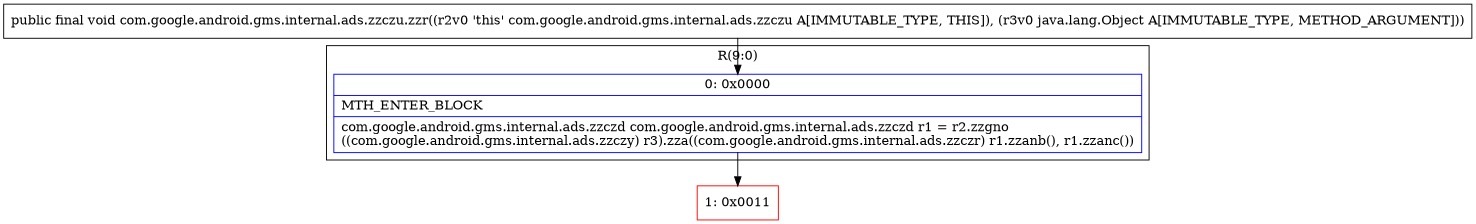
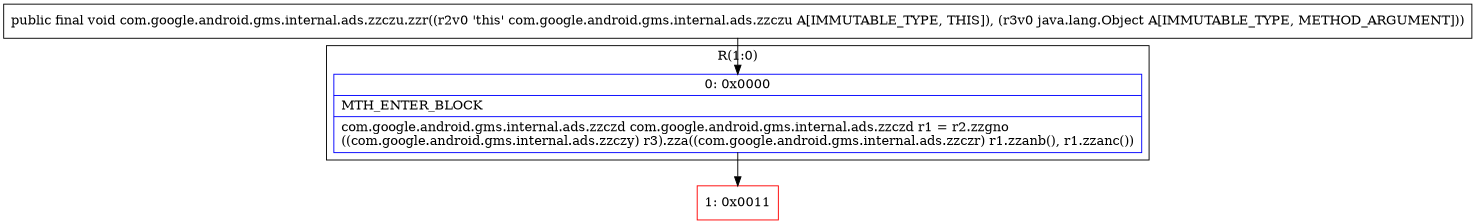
cluster "R(9:0)": label "R(9:0)" -> "R(1:0)"
